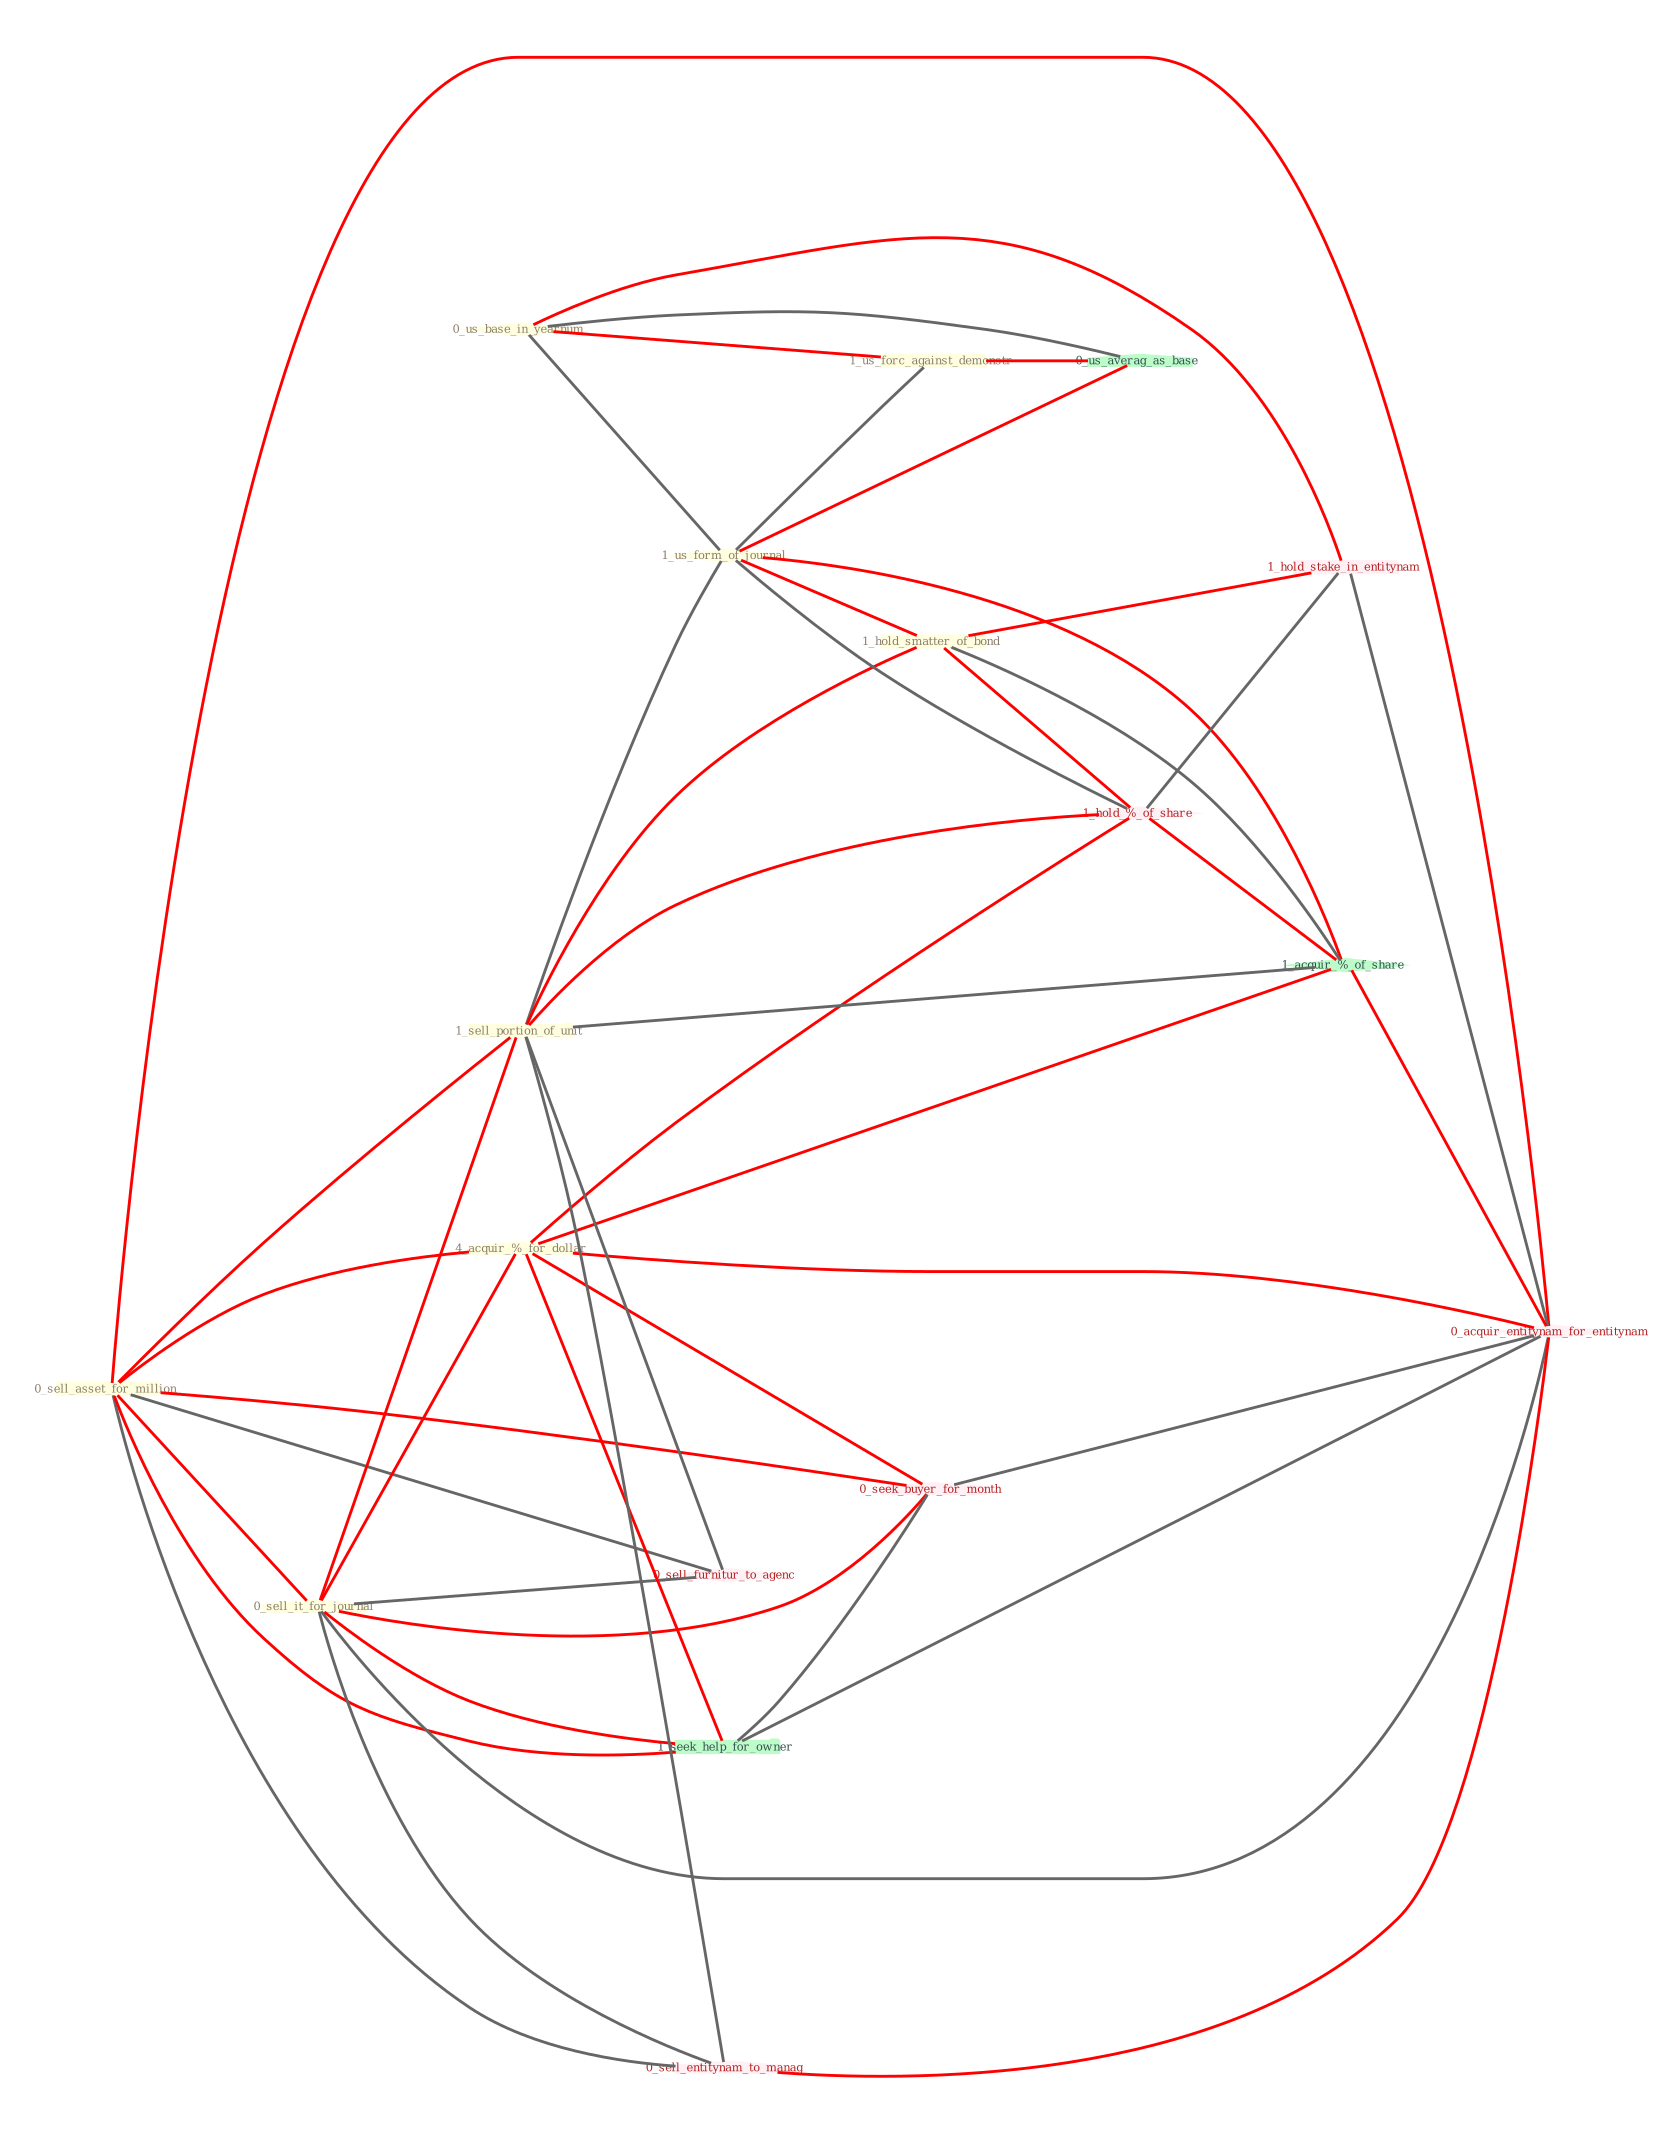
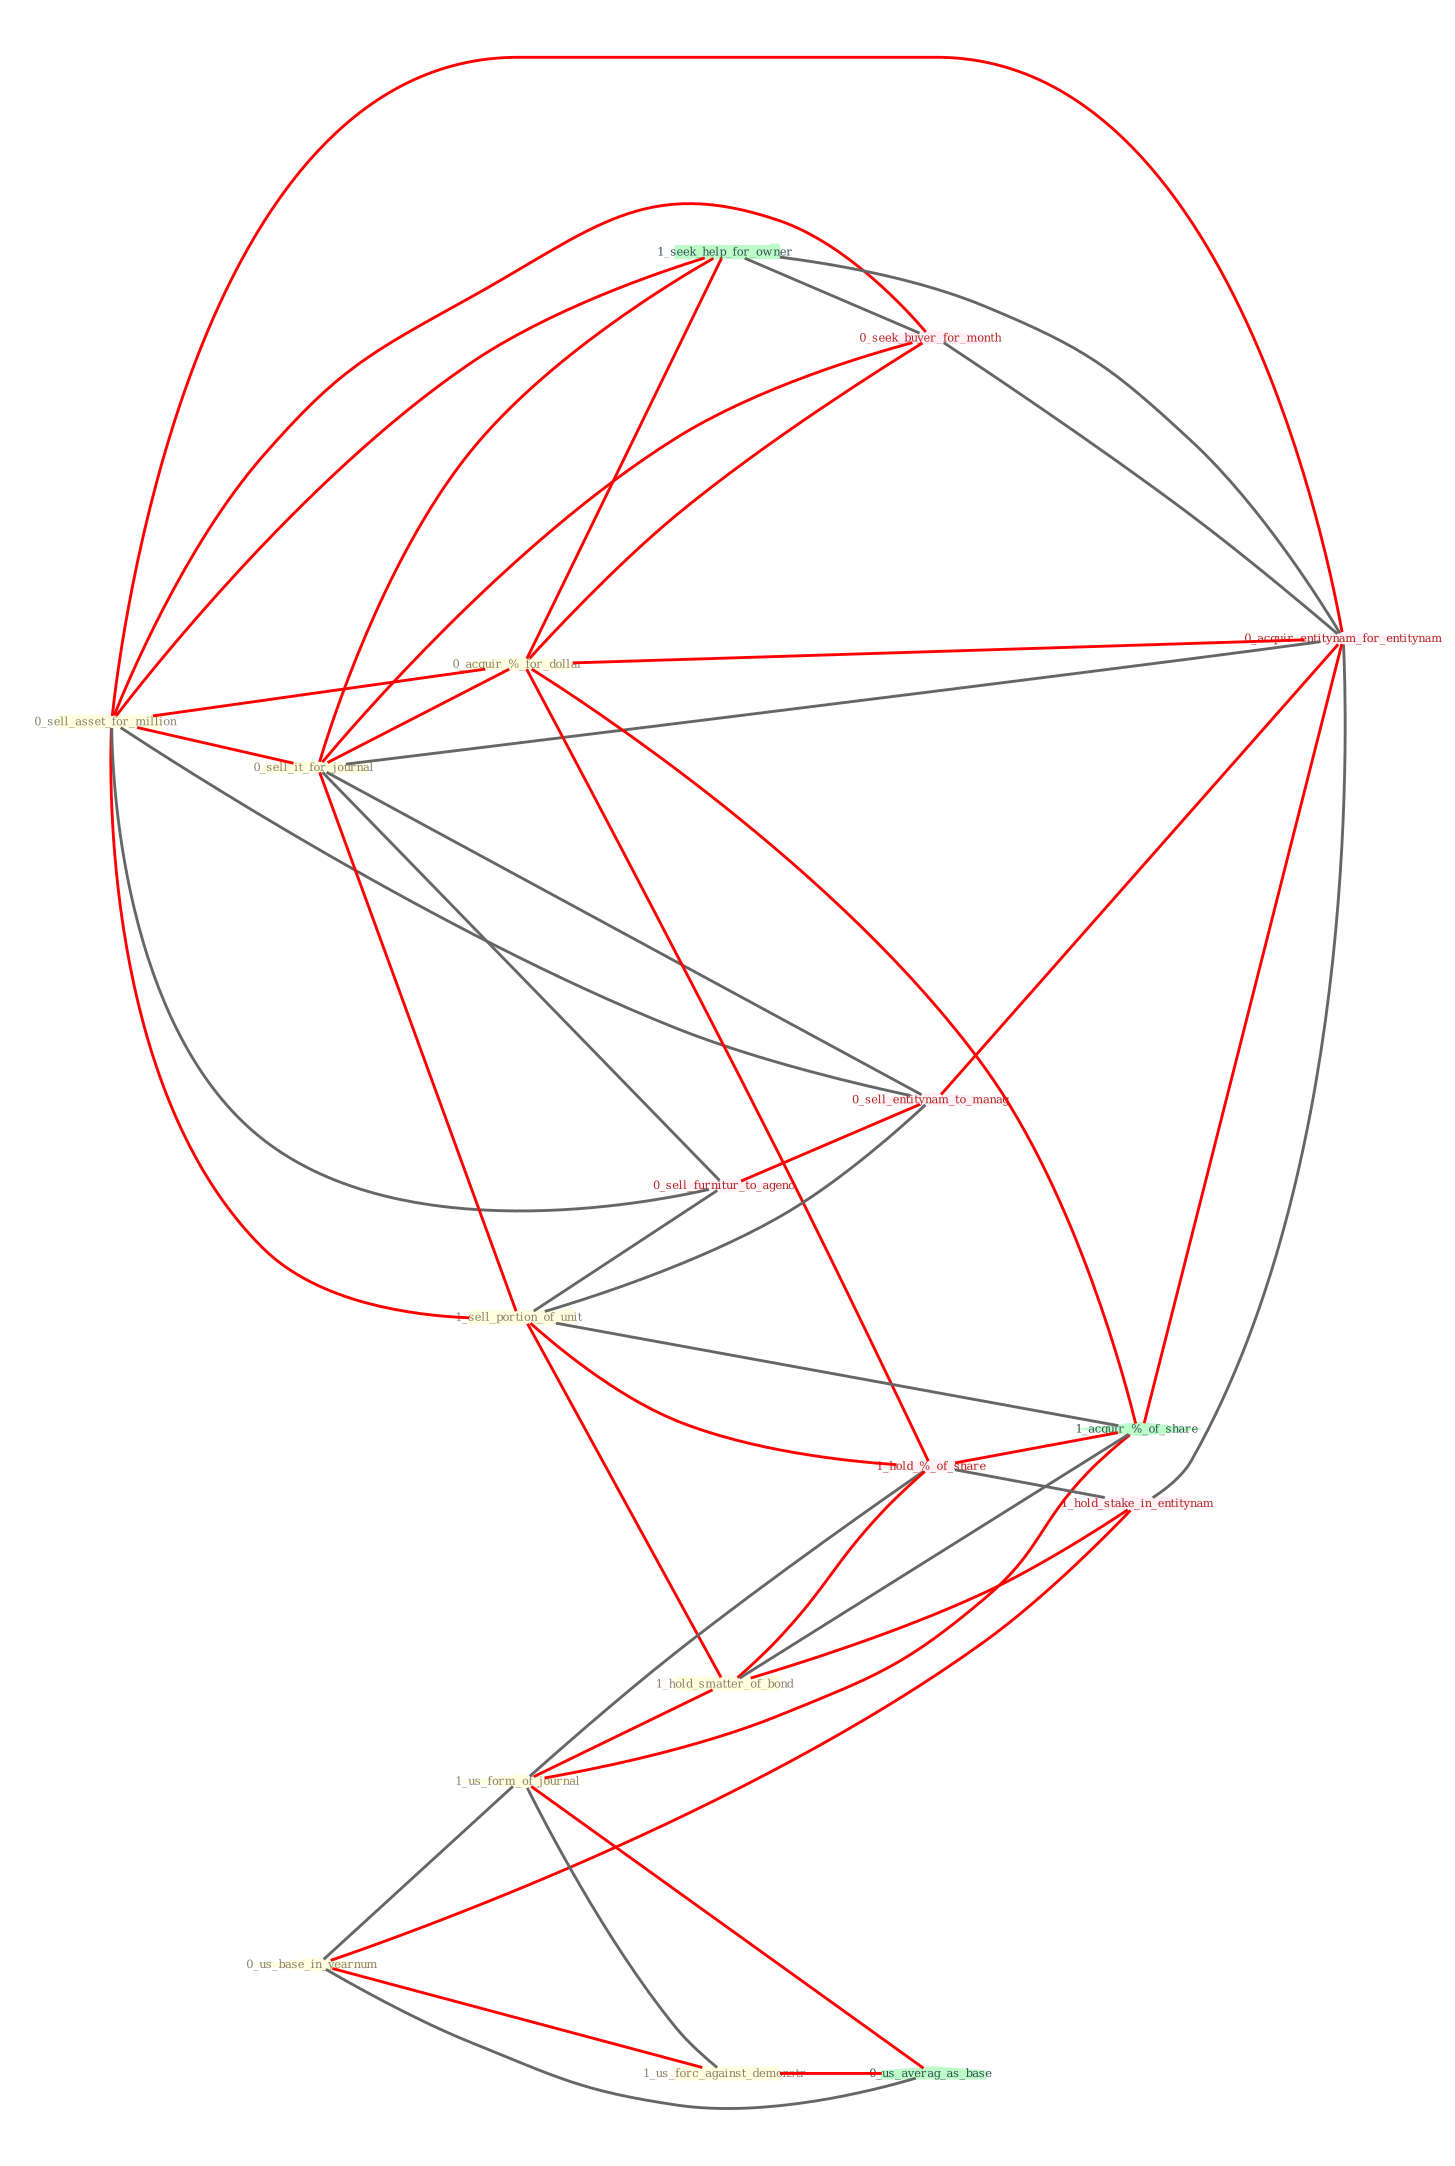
edge "1_us_form_of_journal" -- "1_sell_portion_of_unit": removed
edge "0_sell_entitynam_to_manag" -- "0_sell_furnitur_to_agenc": added
node "4_acquir_%_for_dollar": label "4_acquir_%_for_dollar" -> "0_acquir_%_for_dollar"
